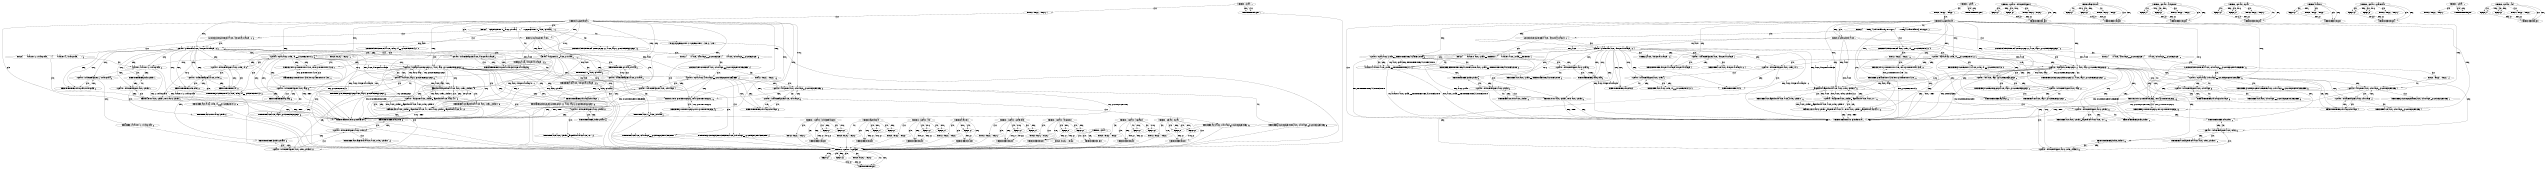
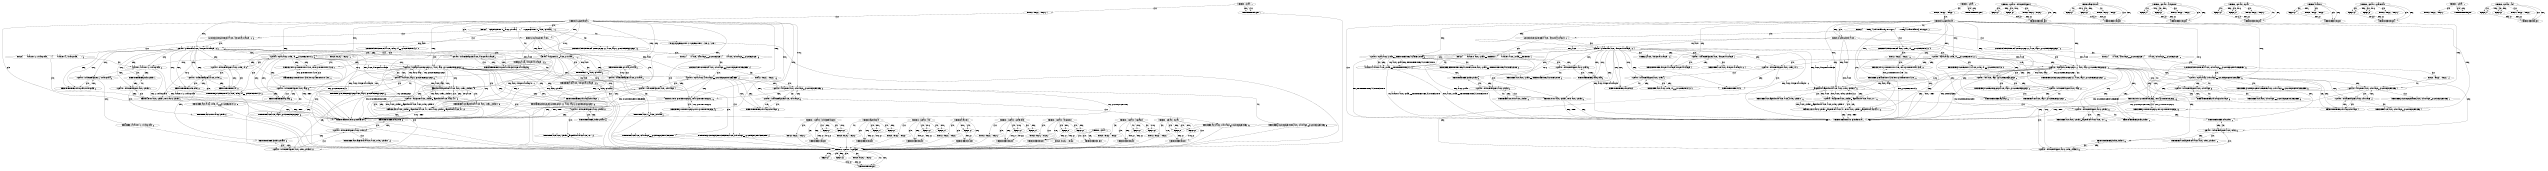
edge "(<operator>.assignment,*s = avctx->priv_data)" -> "(FIELD_IDENTIFIER,priv_data,priv_data)": now "(<operator>.assignment,*s = avctx->priv_data)" -> "(IDENTIFIER,s,*s = avctx->priv_data)"
